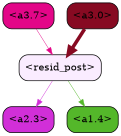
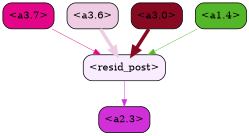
node "<a3.6>": added
edge "<resid_post>" -> "<a1.4>": reversed
